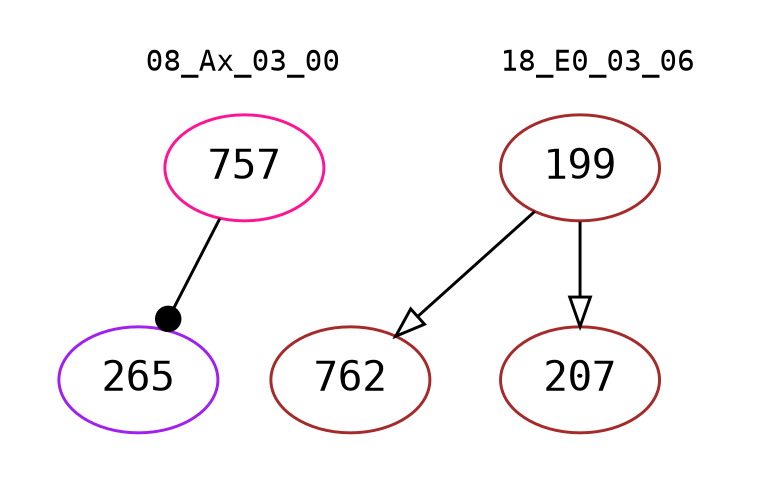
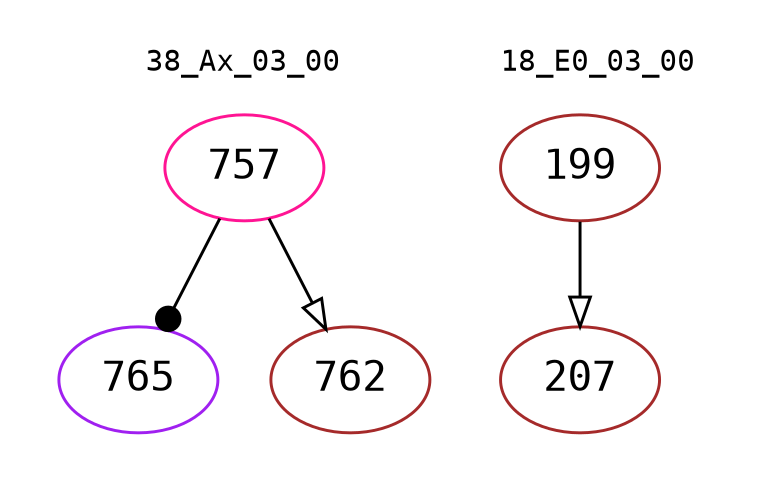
cluster "08_Ax_03_00": label "08_Ax_03_00" -> "38_Ax_03_00"
cluster "18_E0_03_06": label "18_E0_03_06" -> "18_E0_03_00"
edge "199" -> "762": now "757" -> "762"
node "265": label "265" -> "765"
